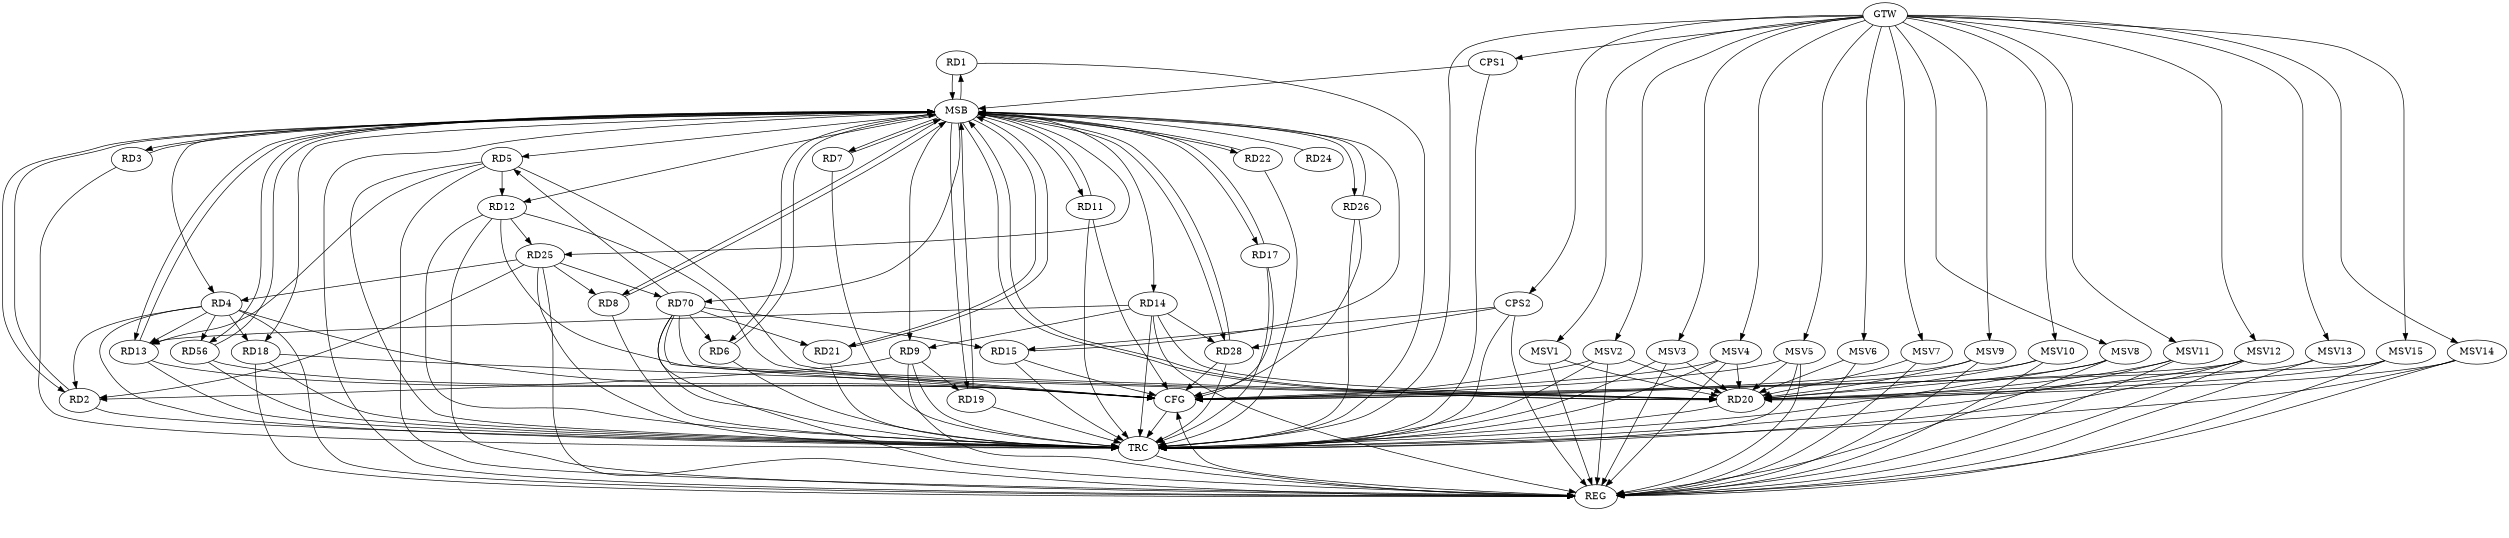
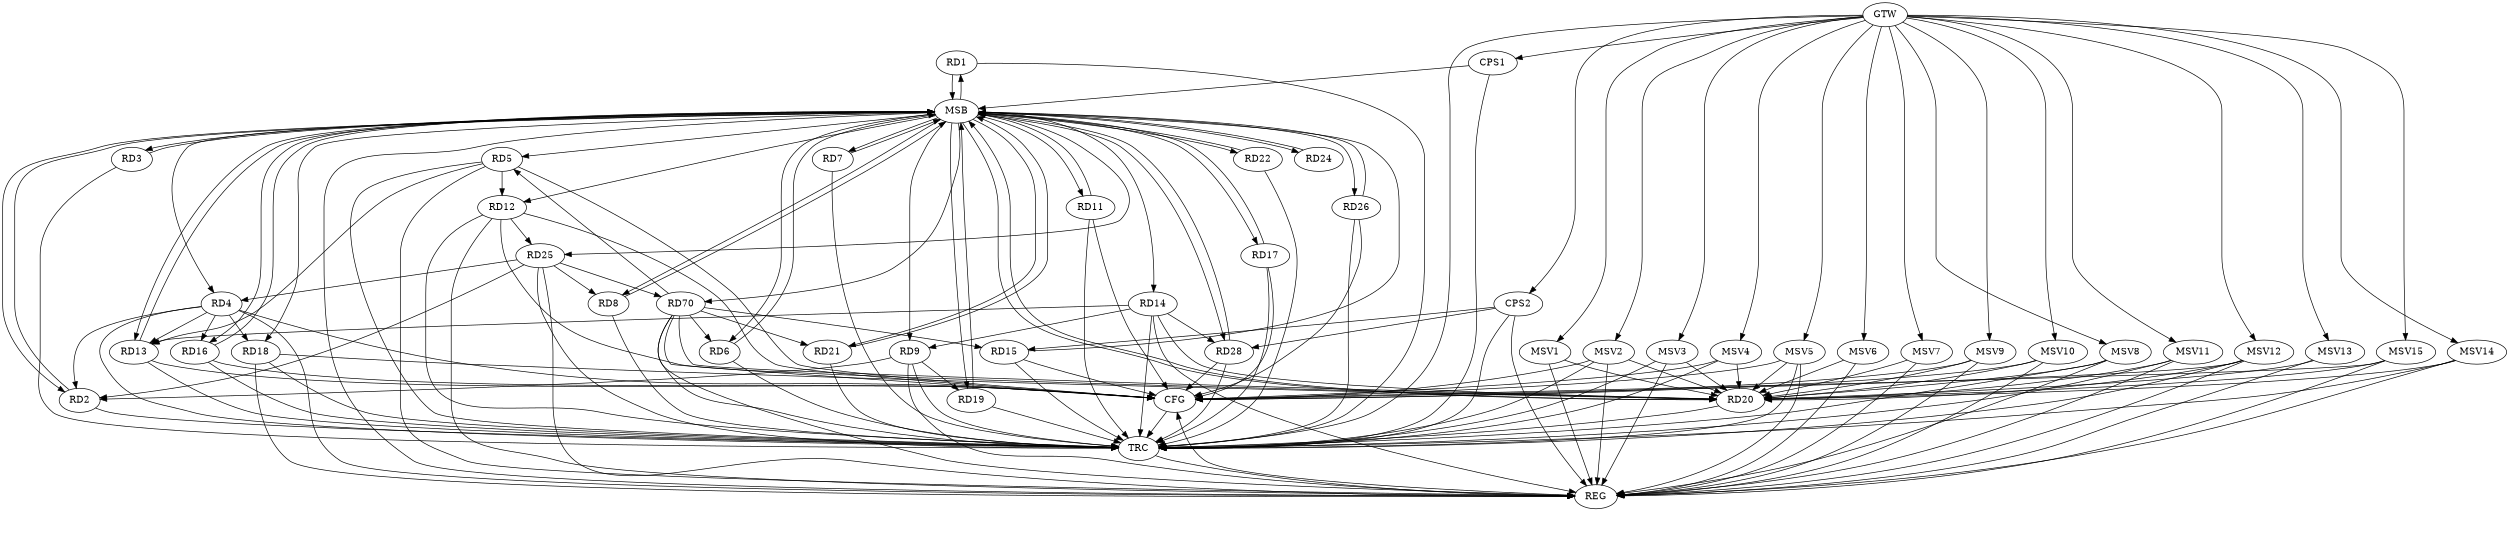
edge "MSB" -> "RD24": added
node "RD56": label "RD56" -> "RD16"
edge "MSV4" -> "REG": removed
